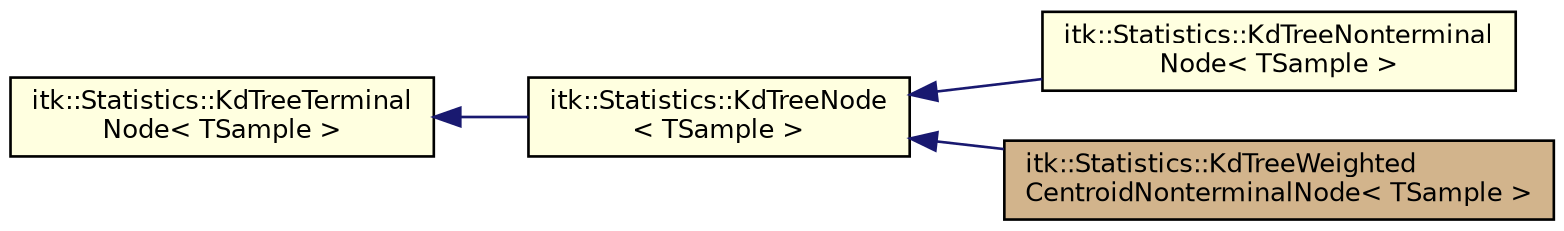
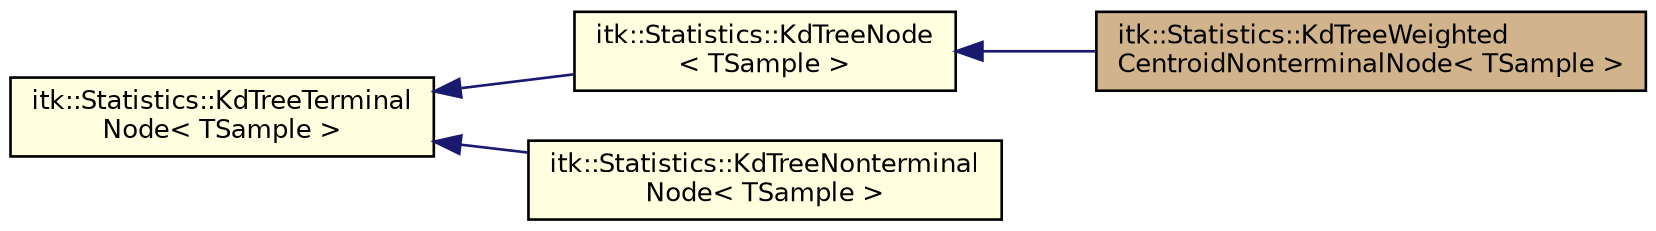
edge "itk::Statistics::KdTreeNonterminal Node< TSample >" -> "itk::Statistics::KdTreeNode < TSample >": now "itk::Statistics::KdTreeNonterminal Node< TSample >" -> "itk::Statistics::KdTreeTerminal Node< TSample >"
